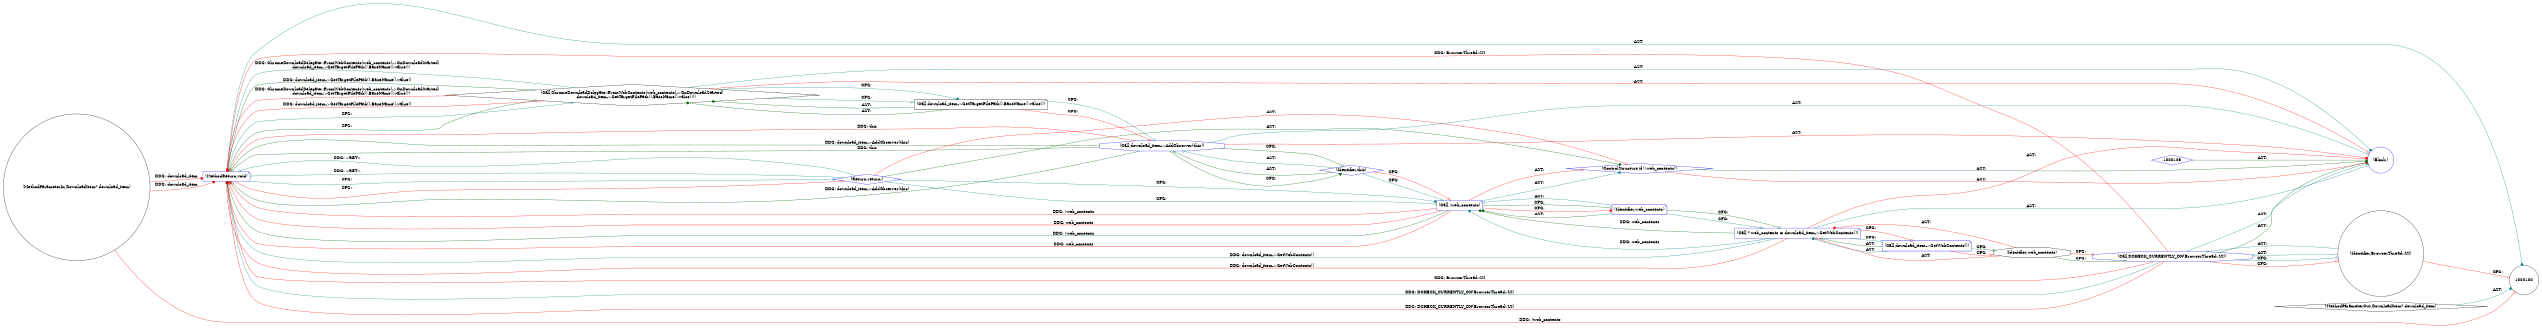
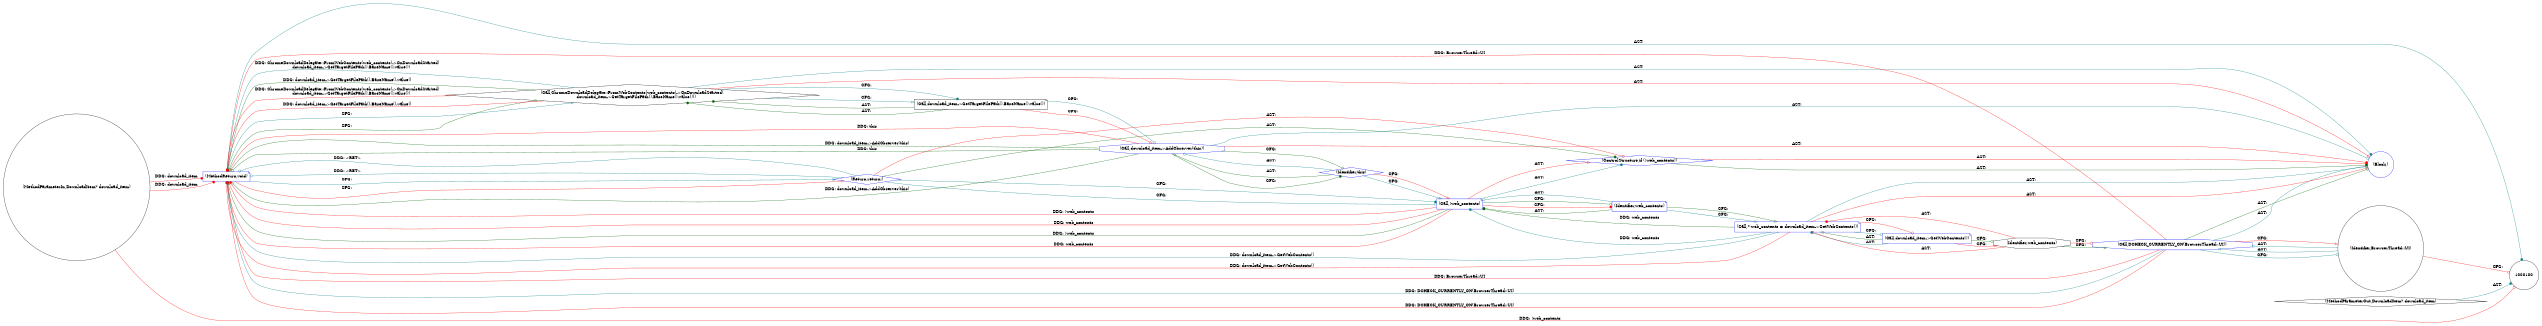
node "1000105": removed
